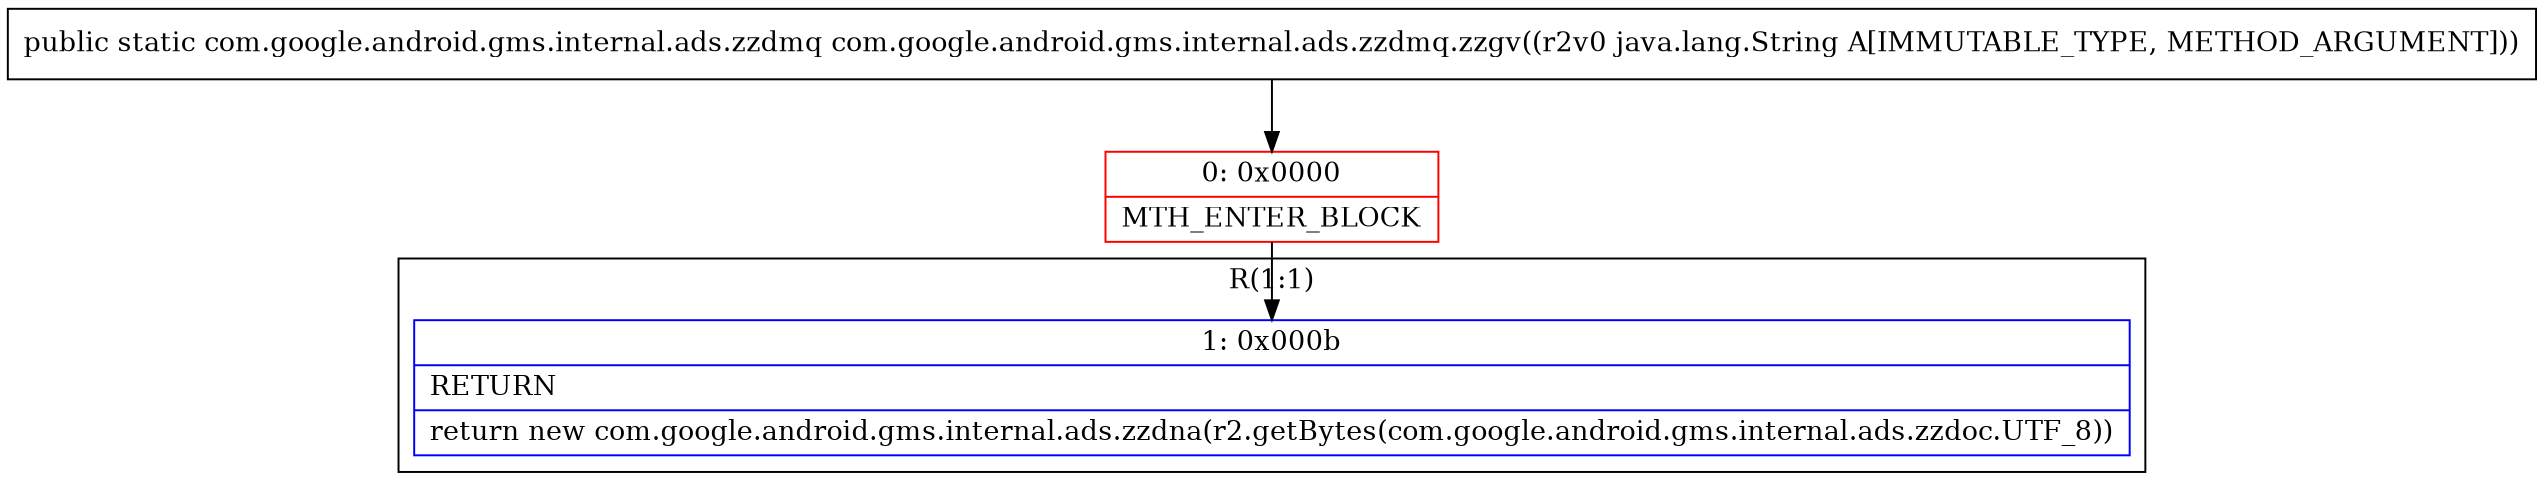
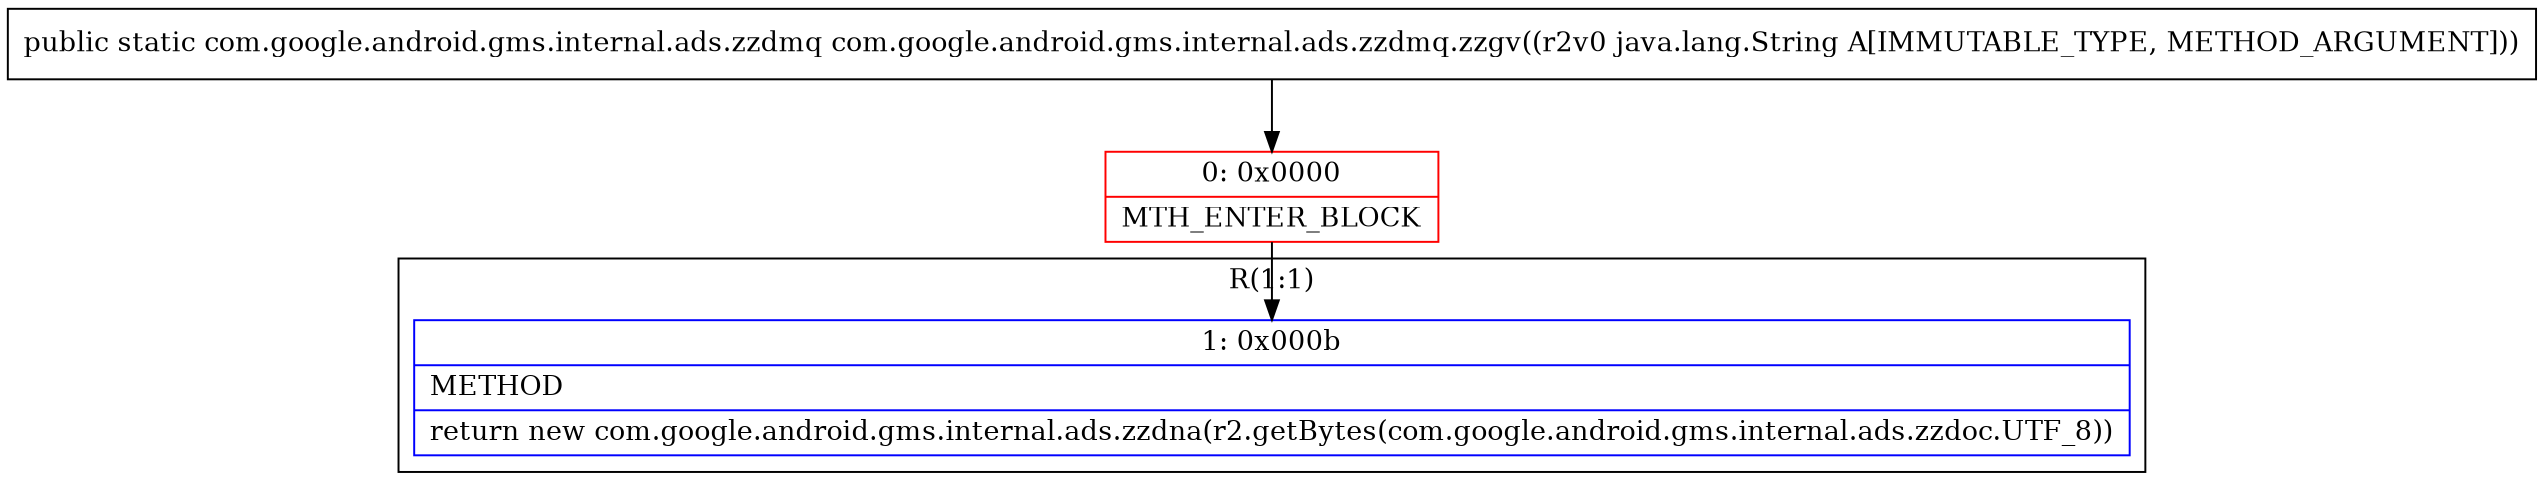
node "1: 0x000b": text "RETURN" -> "METHOD"
